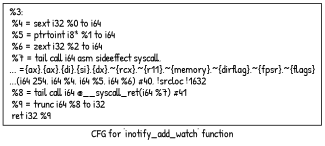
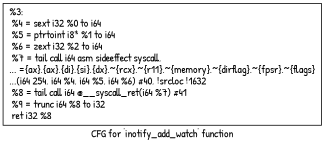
node "%3:": text "ret i32 %9" -> "ret i32 %8"
